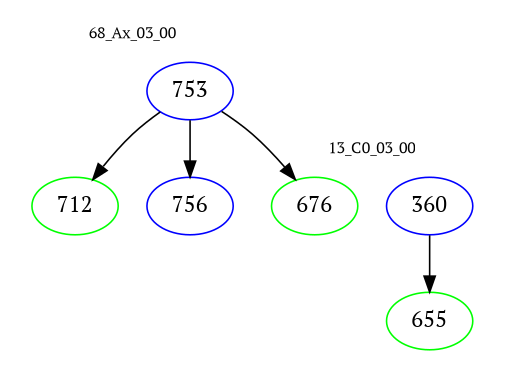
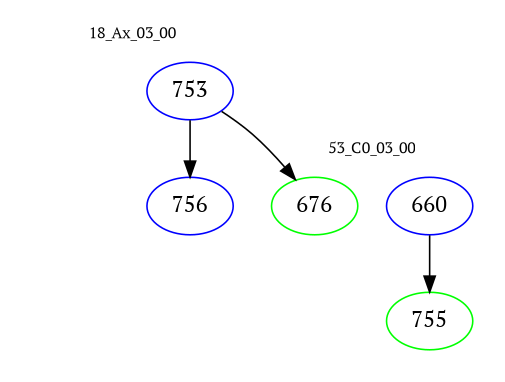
cluster "68_Ax_03_00": label "68_Ax_03_00" -> "18_Ax_03_00"
cluster "13_C0_03_00": label "13_C0_03_00" -> "53_C0_03_00"
node "712": removed
node "360": label "360" -> "660"
node "655": label "655" -> "755"
